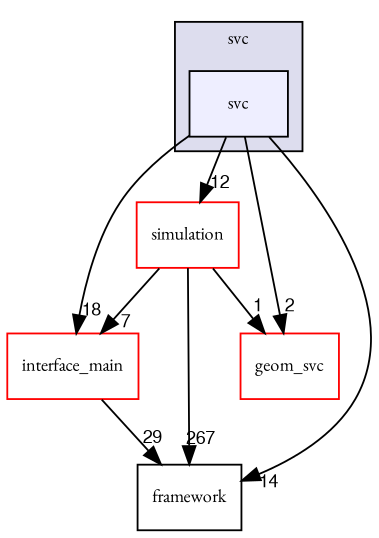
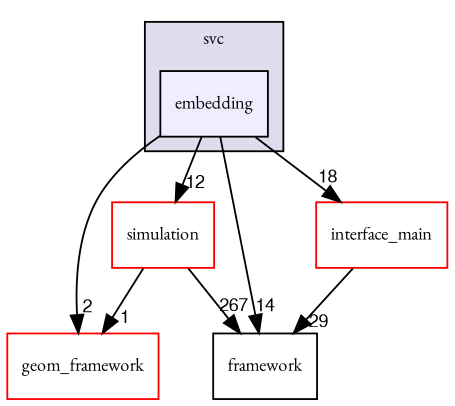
node "svc": label "svc" -> "embedding"
edge "simulation" -> "interface_main": removed
node "geom_svc": label "geom_svc" -> "geom_framework"
